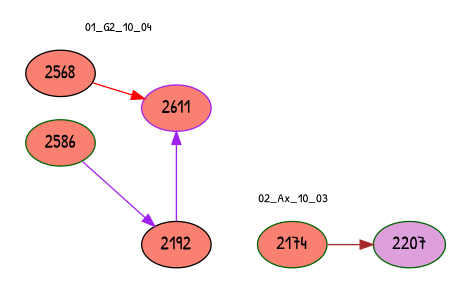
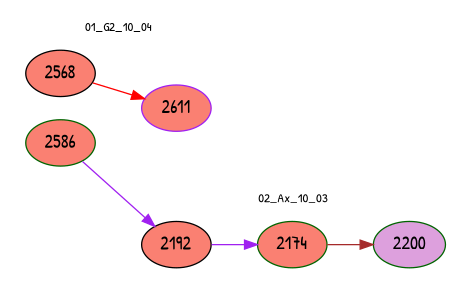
edge "2192" -> "2611": now "2192" -> "2174"
node "2207": label "2207" -> "2200"
